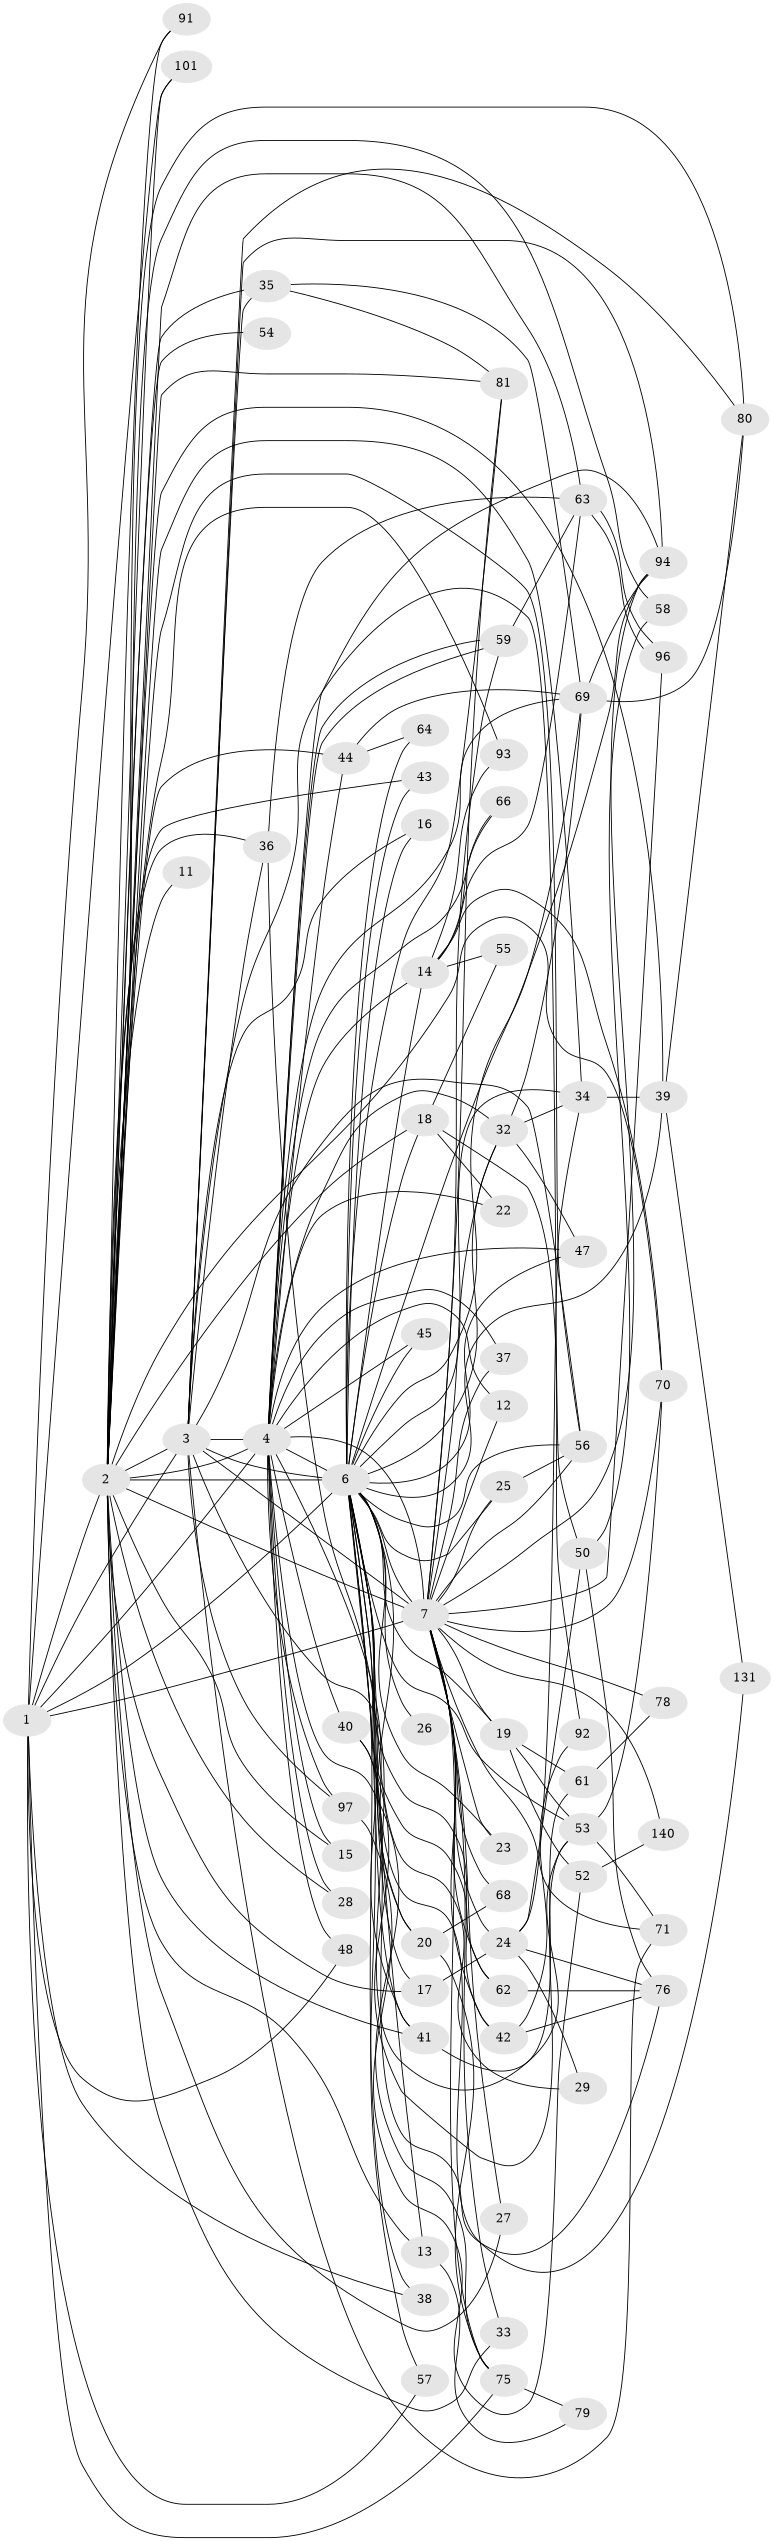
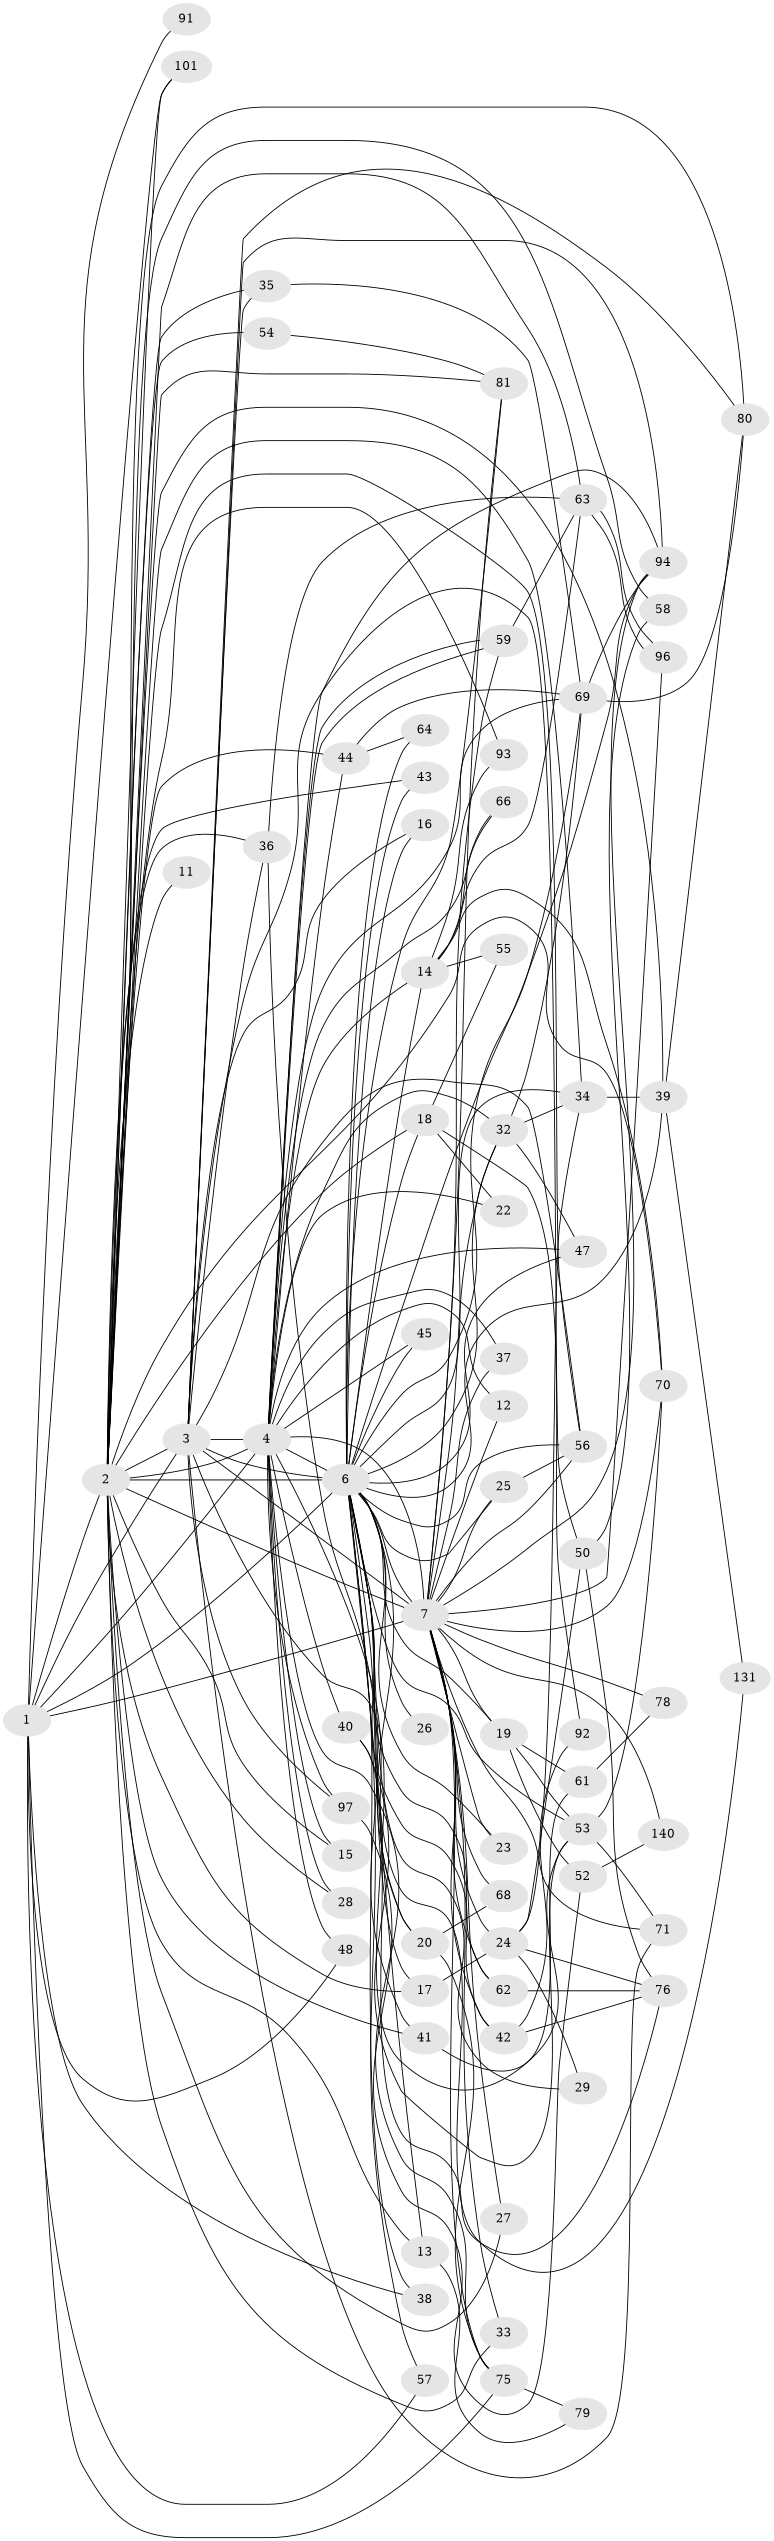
edge "35" -- "81": now "54" -- "81"
edge "91" -- "2": removed
edge "6" -- "41": removed
